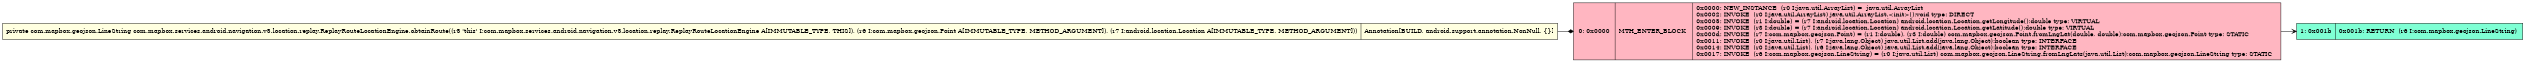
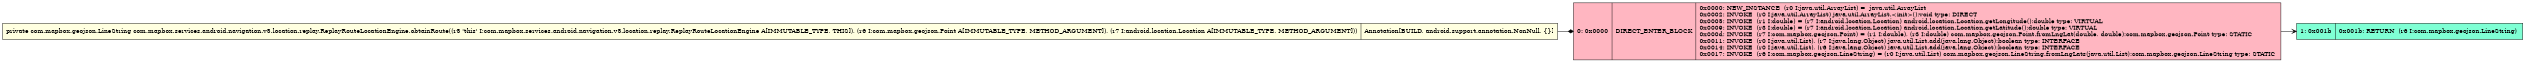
node "0: 0x0000": text "MTH_ENTER_BLOCK" -> "DIRECT_ENTER_BLOCK"
